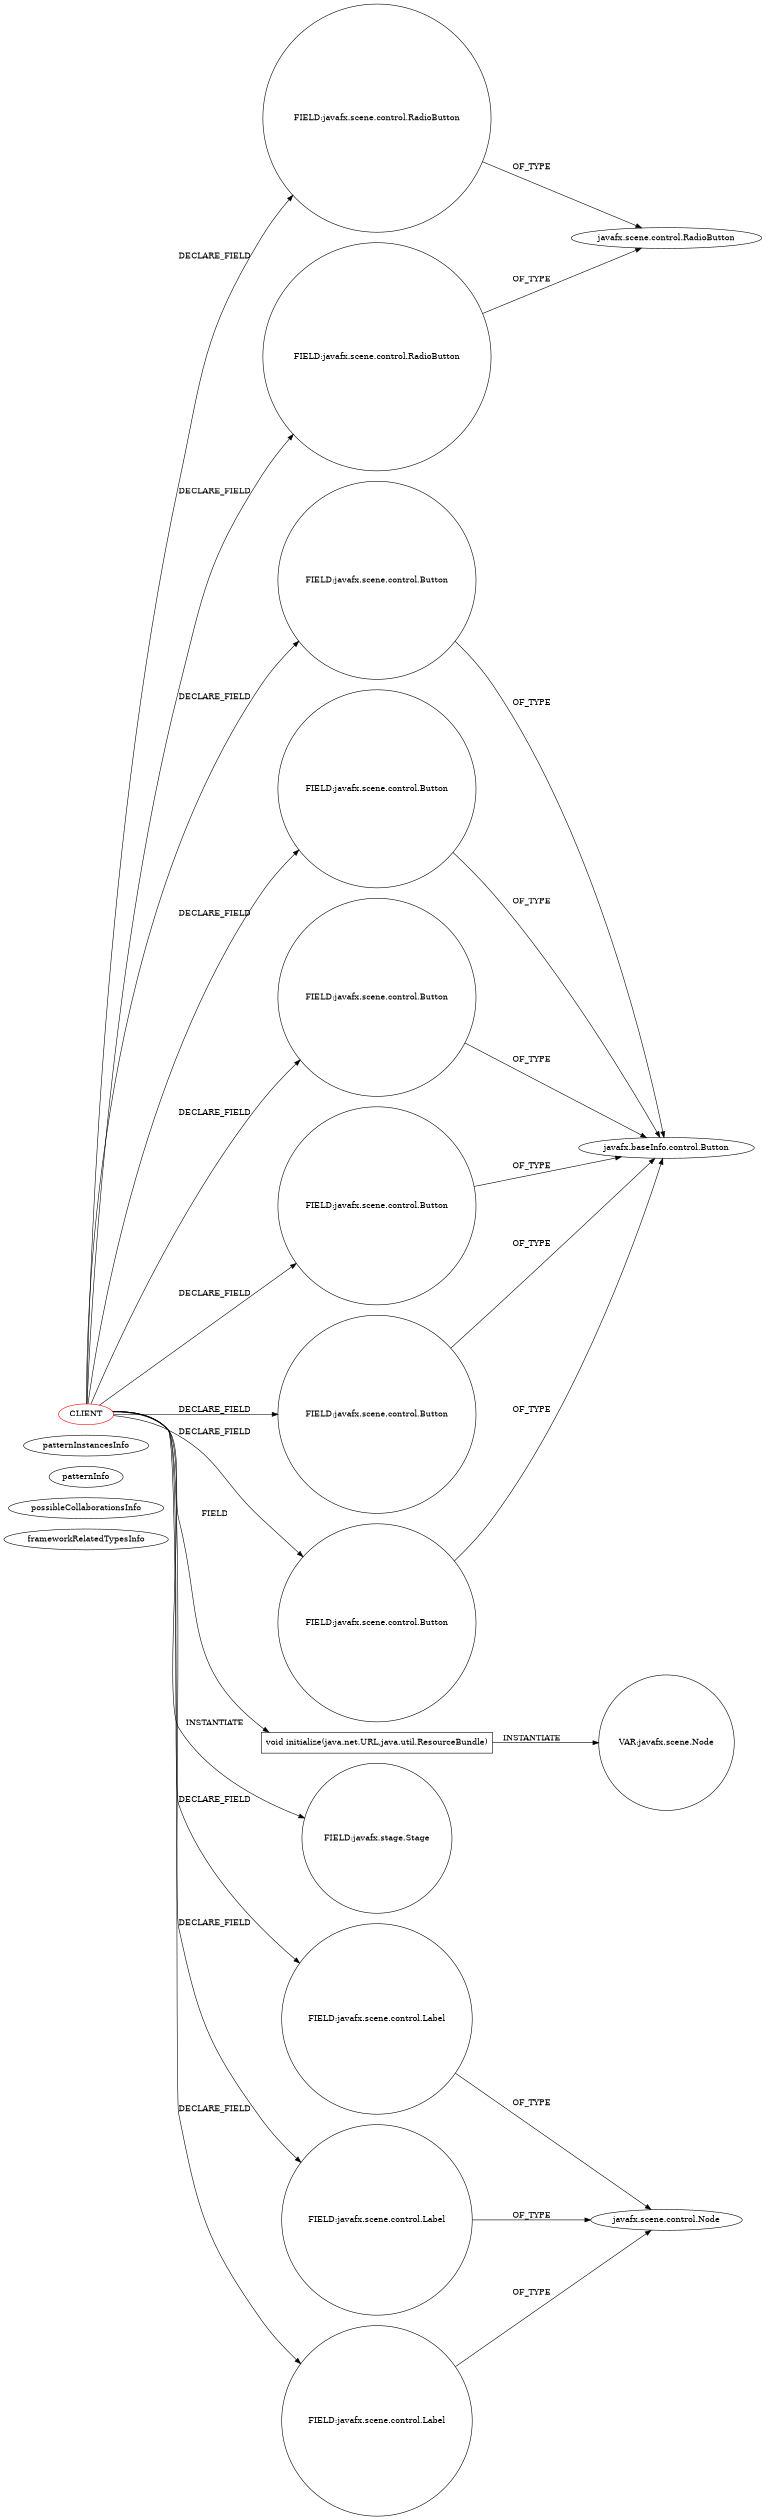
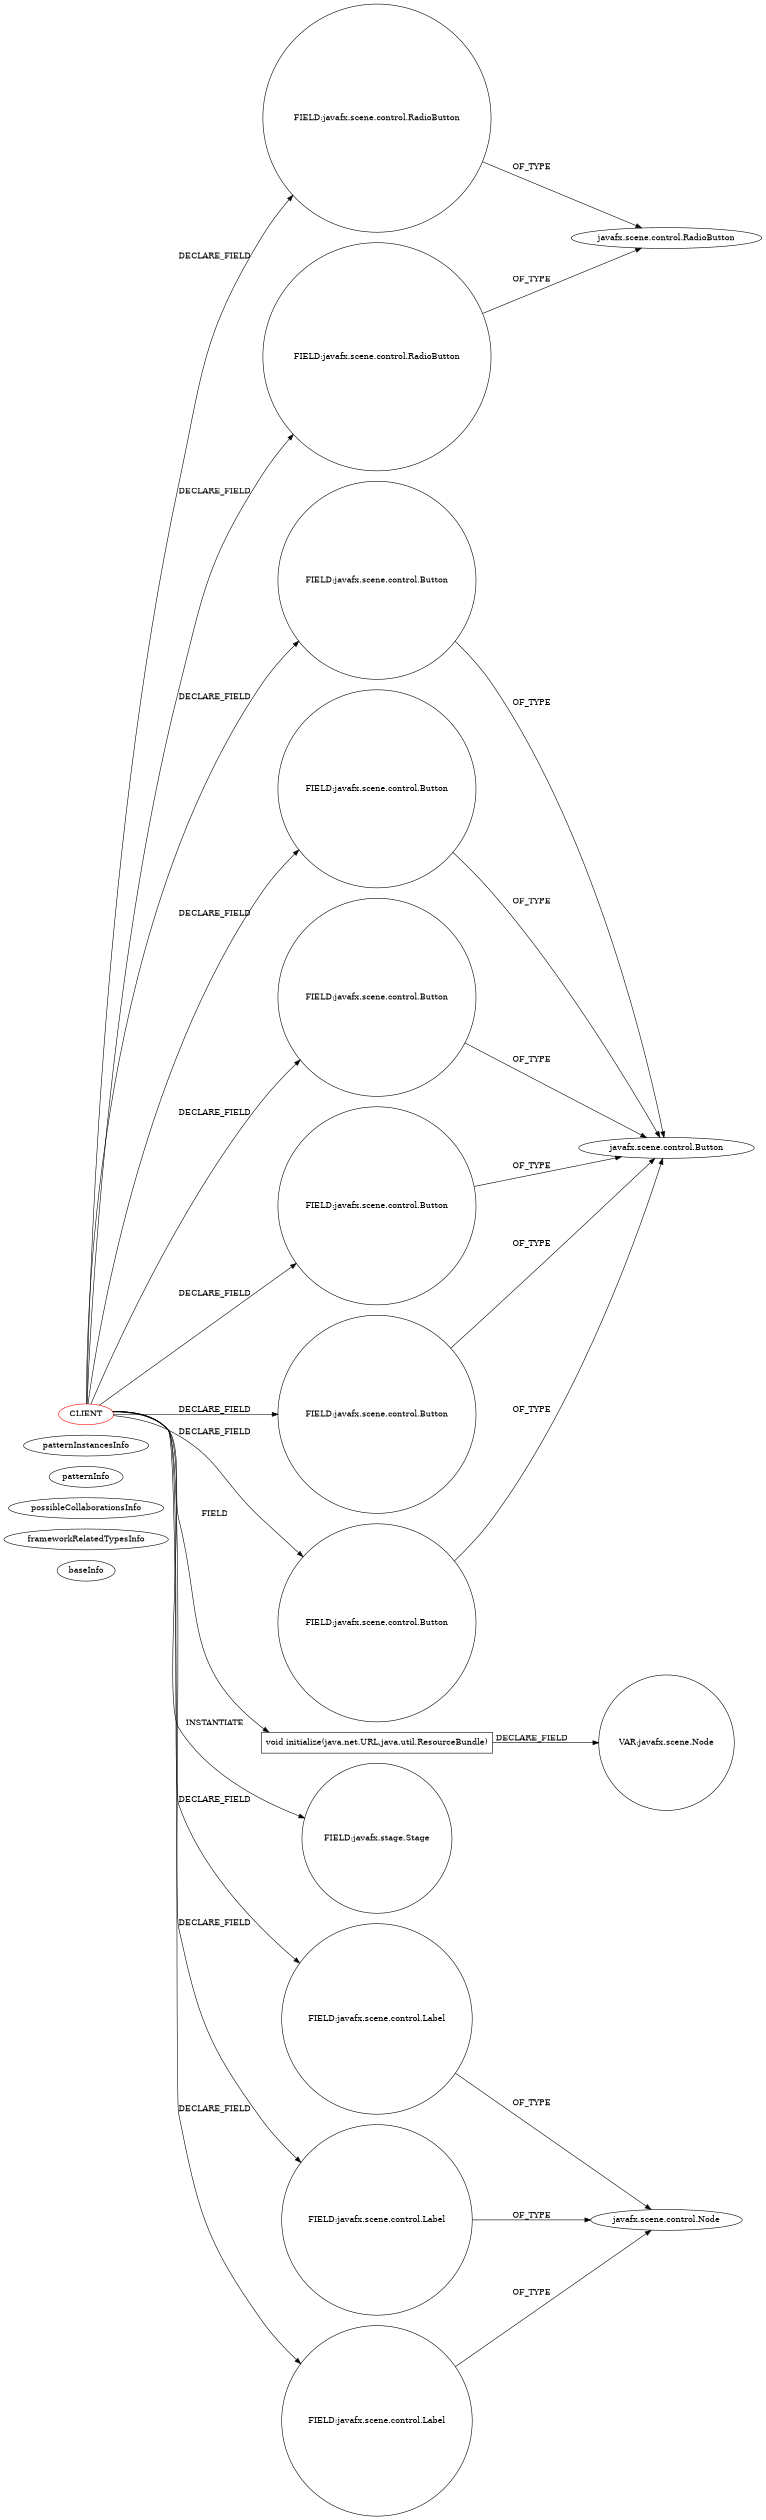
node "javafx.baseInfo.control.Button": label "javafx.baseInfo.control.Button" -> "javafx.scene.control.Button"
node "baseInfo": added
edge "void initialize(java.net.URL,java.util.ResourceBundle)" -> "VAR:javafx.scene.Node": label "INSTANTIATE" -> "DECLARE_FIELD"
